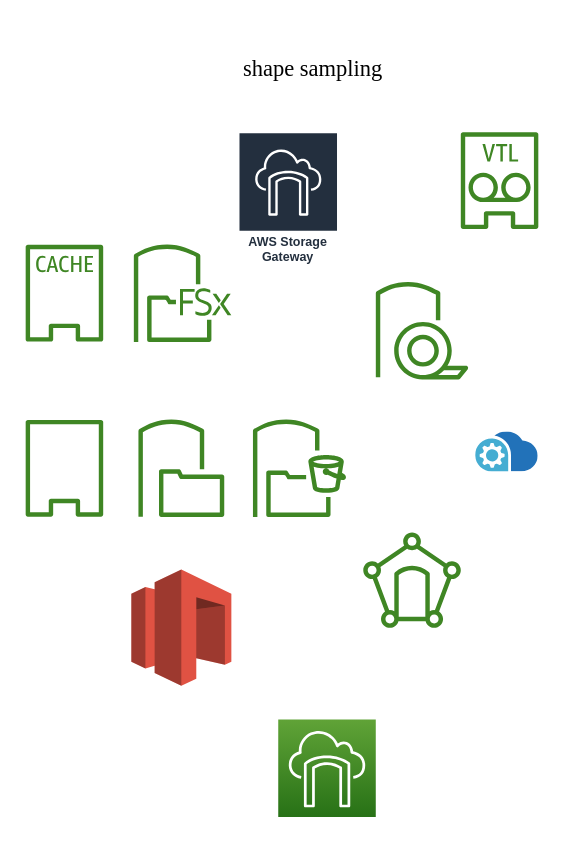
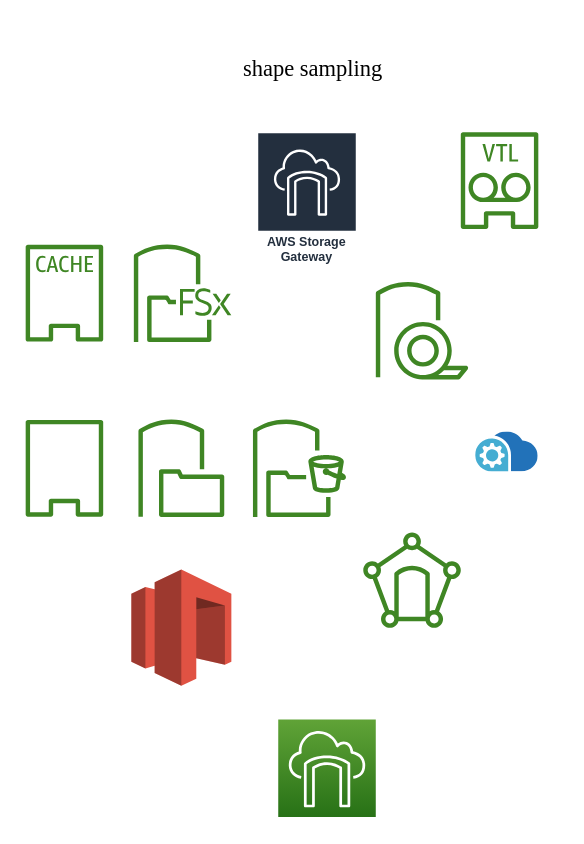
node "AWS Storage Gateway": moved (288, 201) -> (307, 201)
